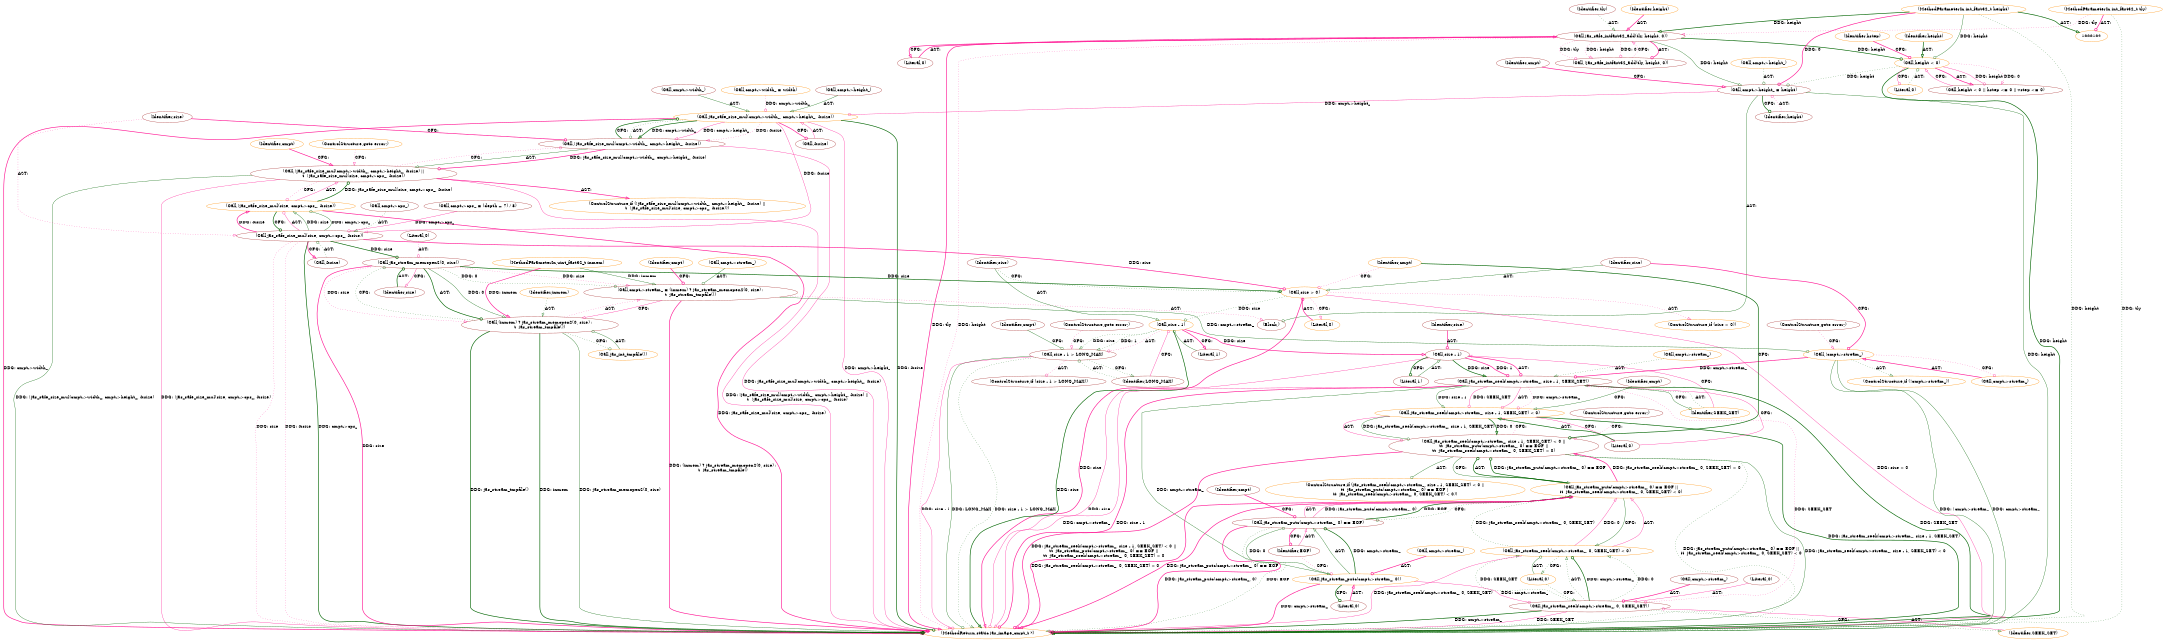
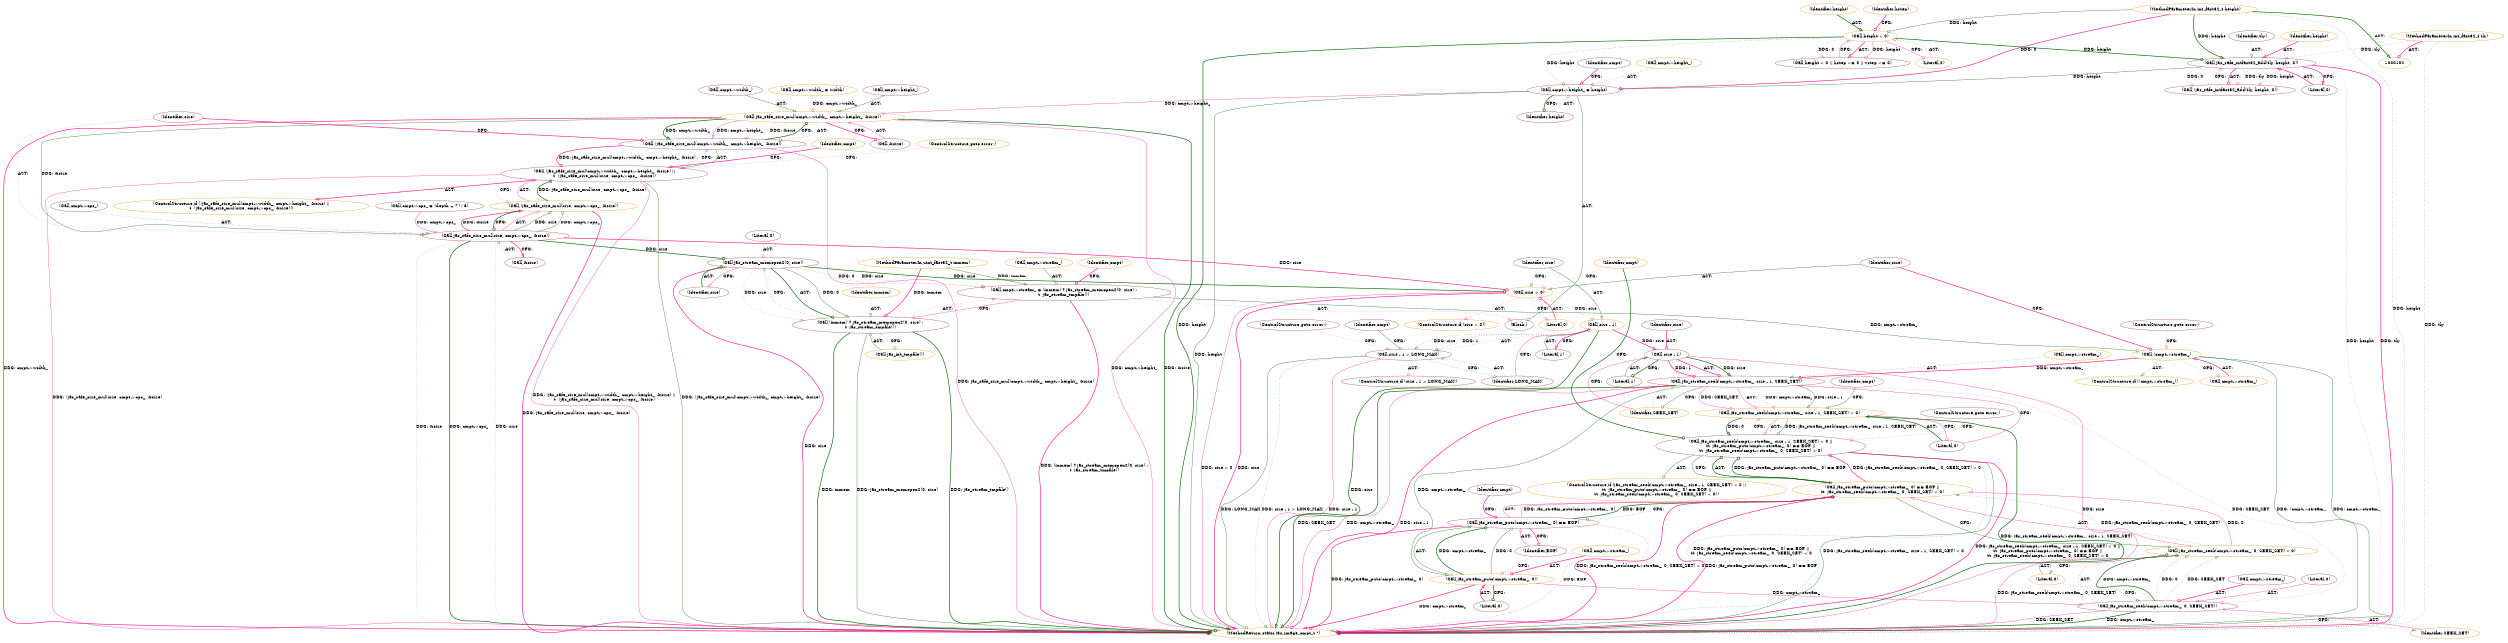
edge "(Call,jas_safe_intfast32_add(tly, height, 0))" -> "(Call,height < 0)": reversed
edge "(Call,jas_safe_size_mul(cmpt->width_, cmpt->height_, &size))" -> "(Call,jas_safe_size_mul(size, cmpt->cps_, &size))": color deeppink -> darkgreen
